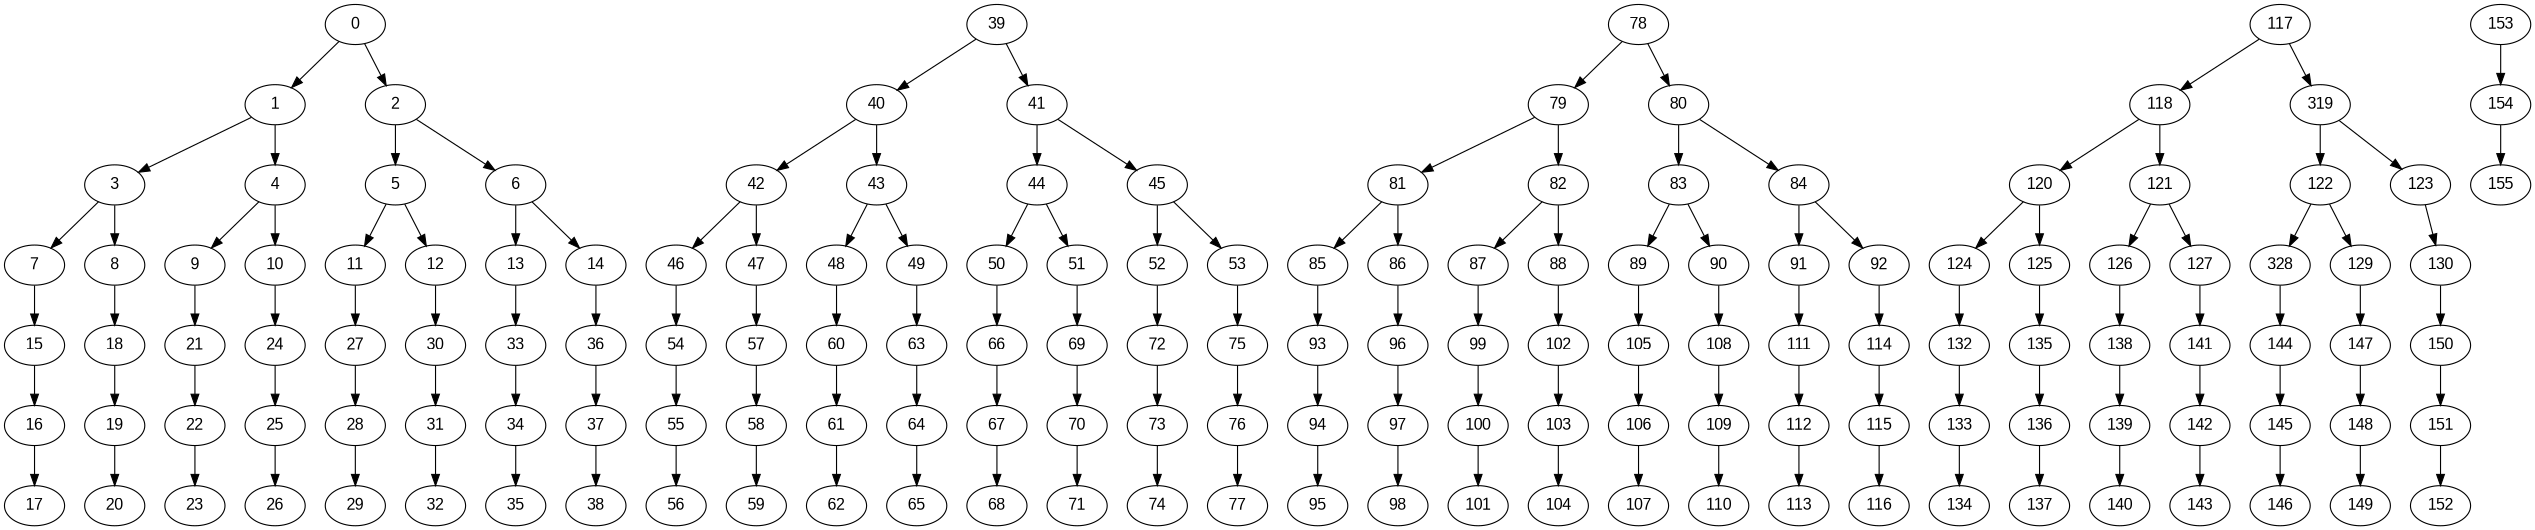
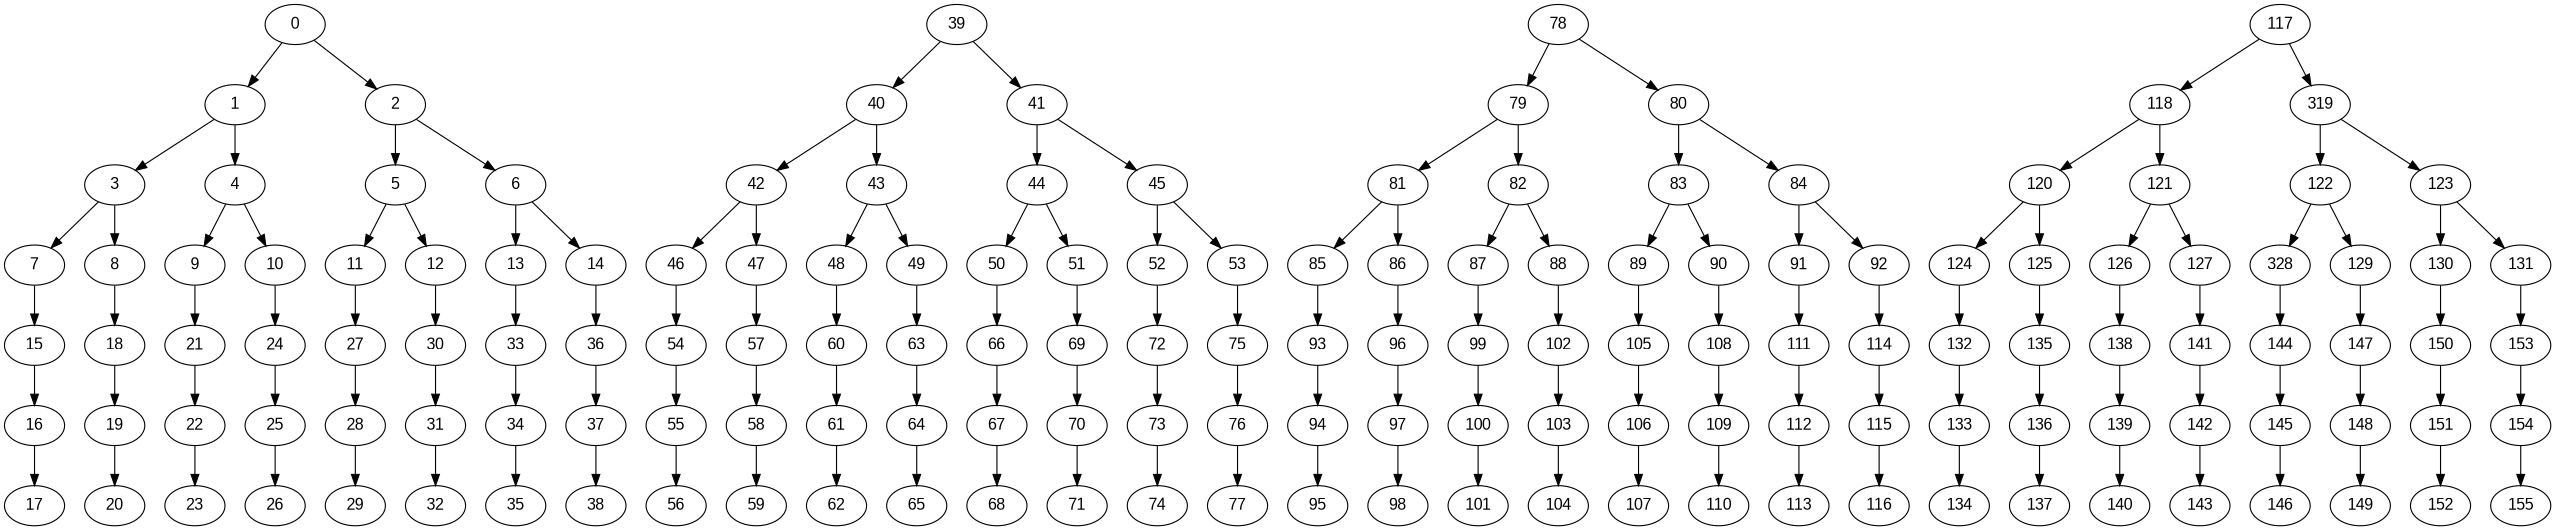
node "131": added
